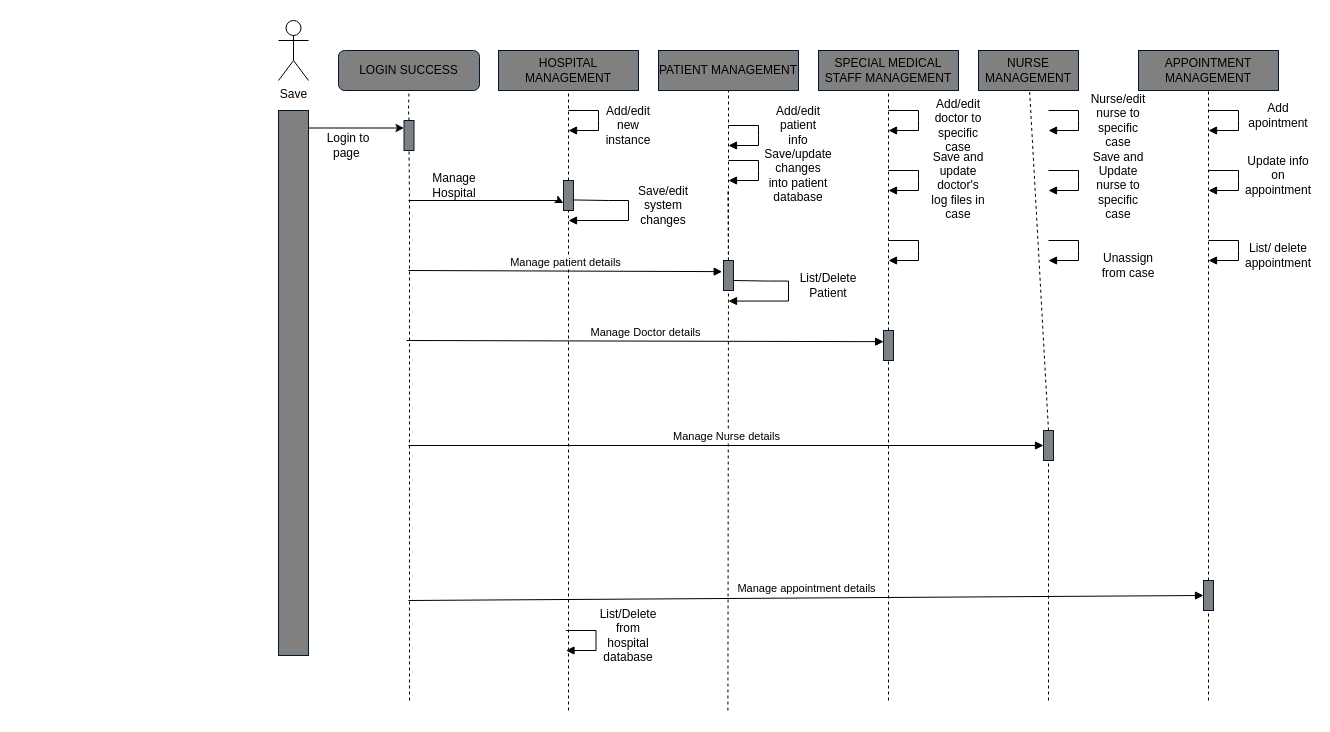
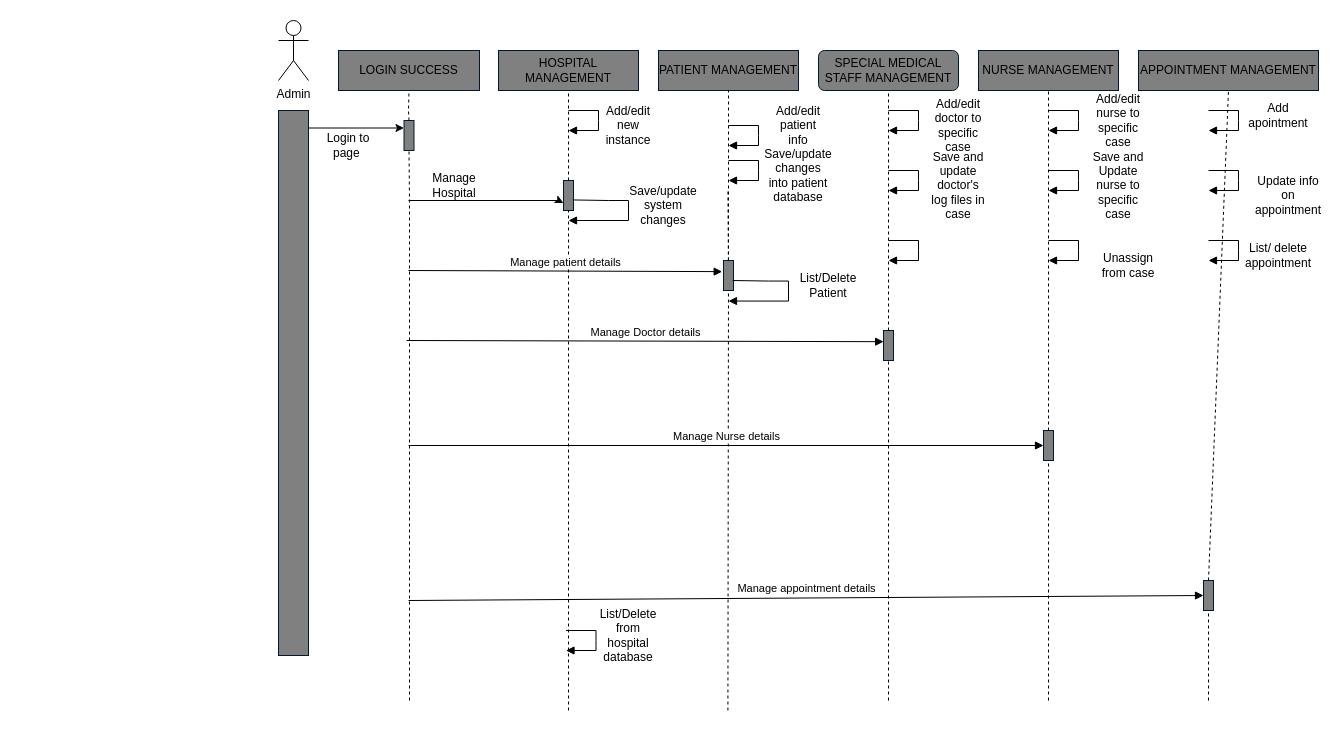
node "LOGIN SUCCESS": shape rounded rectangle -> rectangle
node "SPECIAL MEDICAL STAFF MANAGEMENT": shape rectangle -> rounded rectangle
node "NURSE MANAGEMENT": size 100x40 -> 140x40
node "APPOINTMENT MANAGEMENT": size 140x40 -> 180x40
node "Save": label "Save" -> "Admin"
node "Nurse/edit nurse to specific case": label "Nurse/edit nurse to specific case" -> "Add/edit nurse to specific case"
node "Update info on appointment": moved (1279, 176) -> (1289, 196)
node "Save/edit system changes": label "Save/edit system changes" -> "Save/update system changes"
